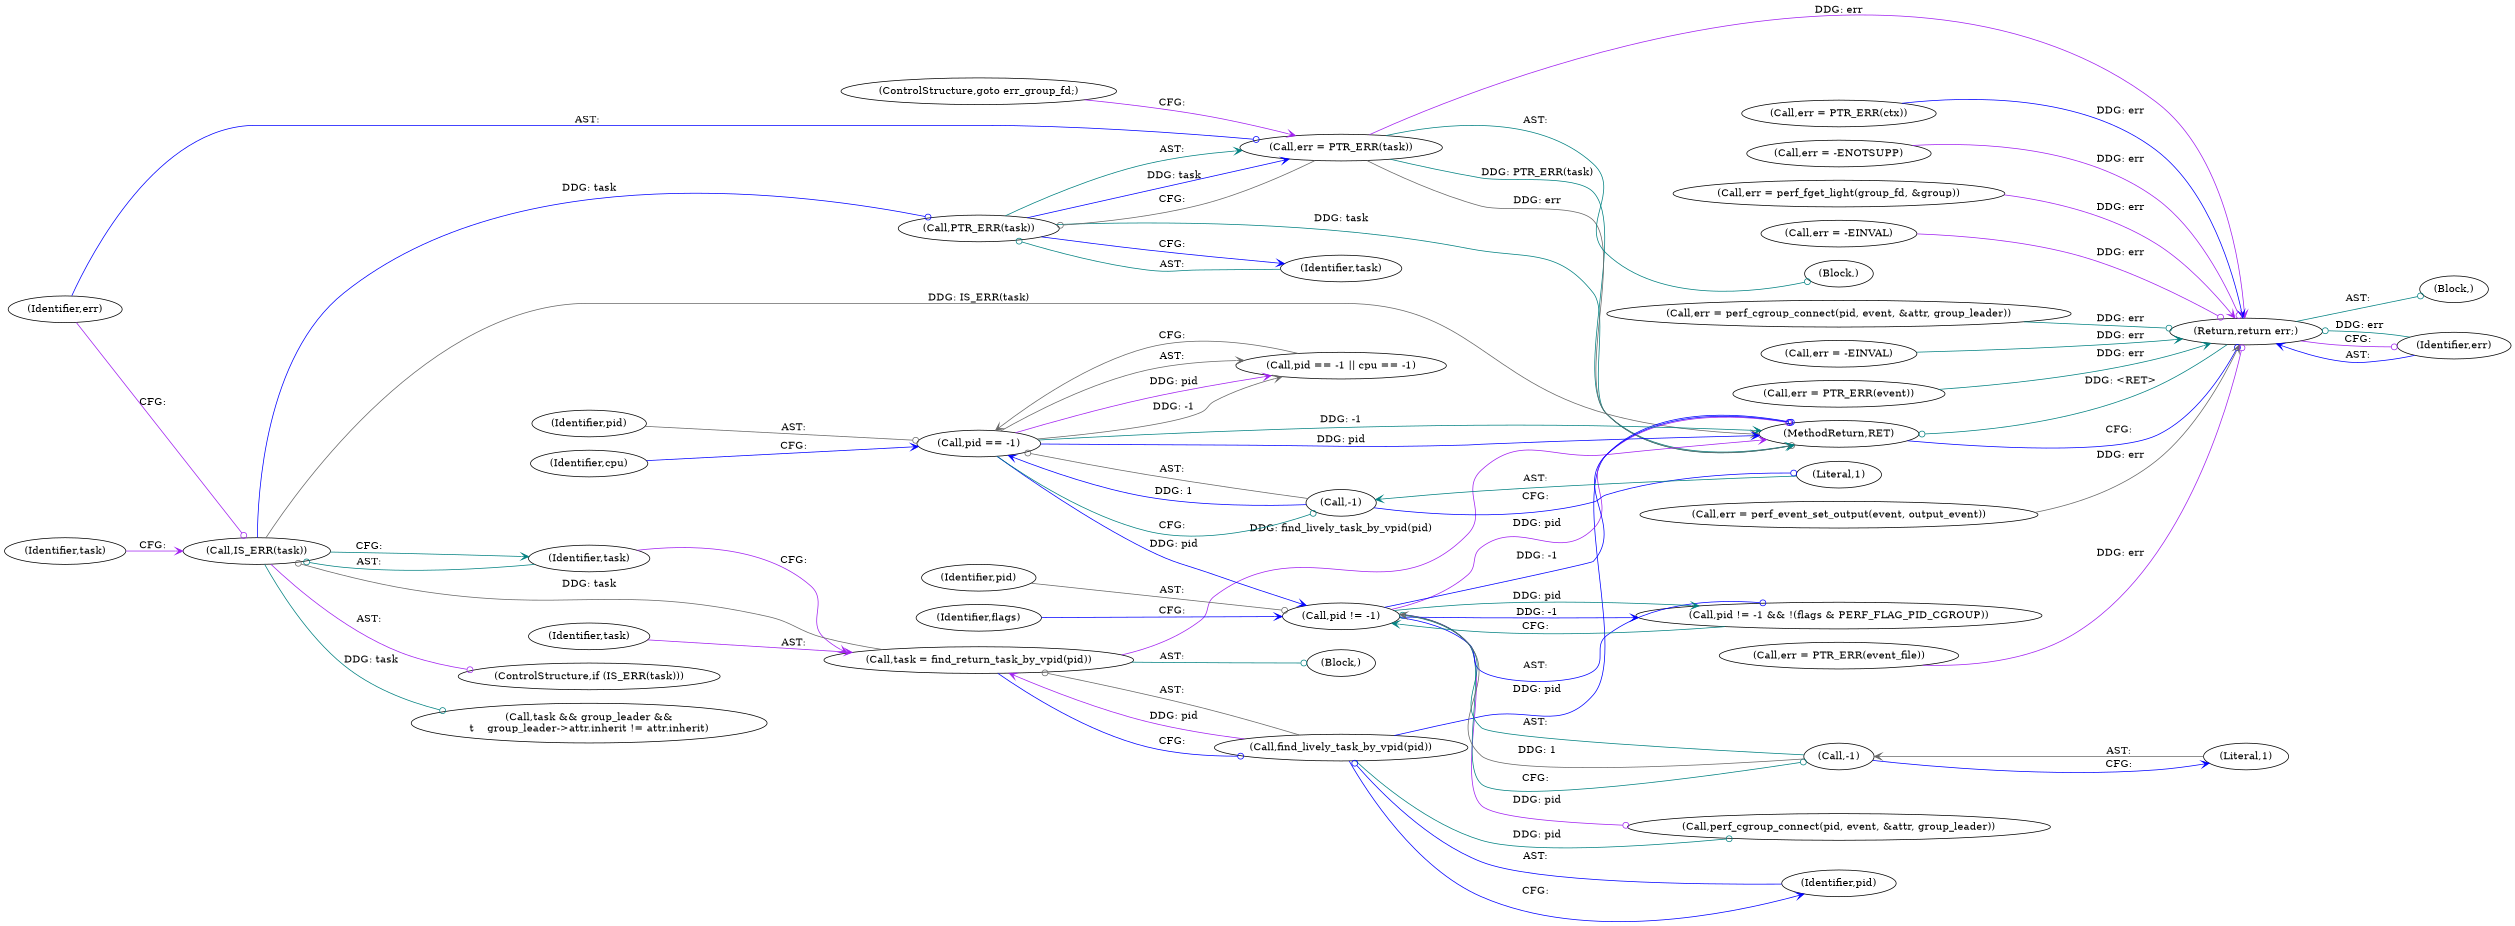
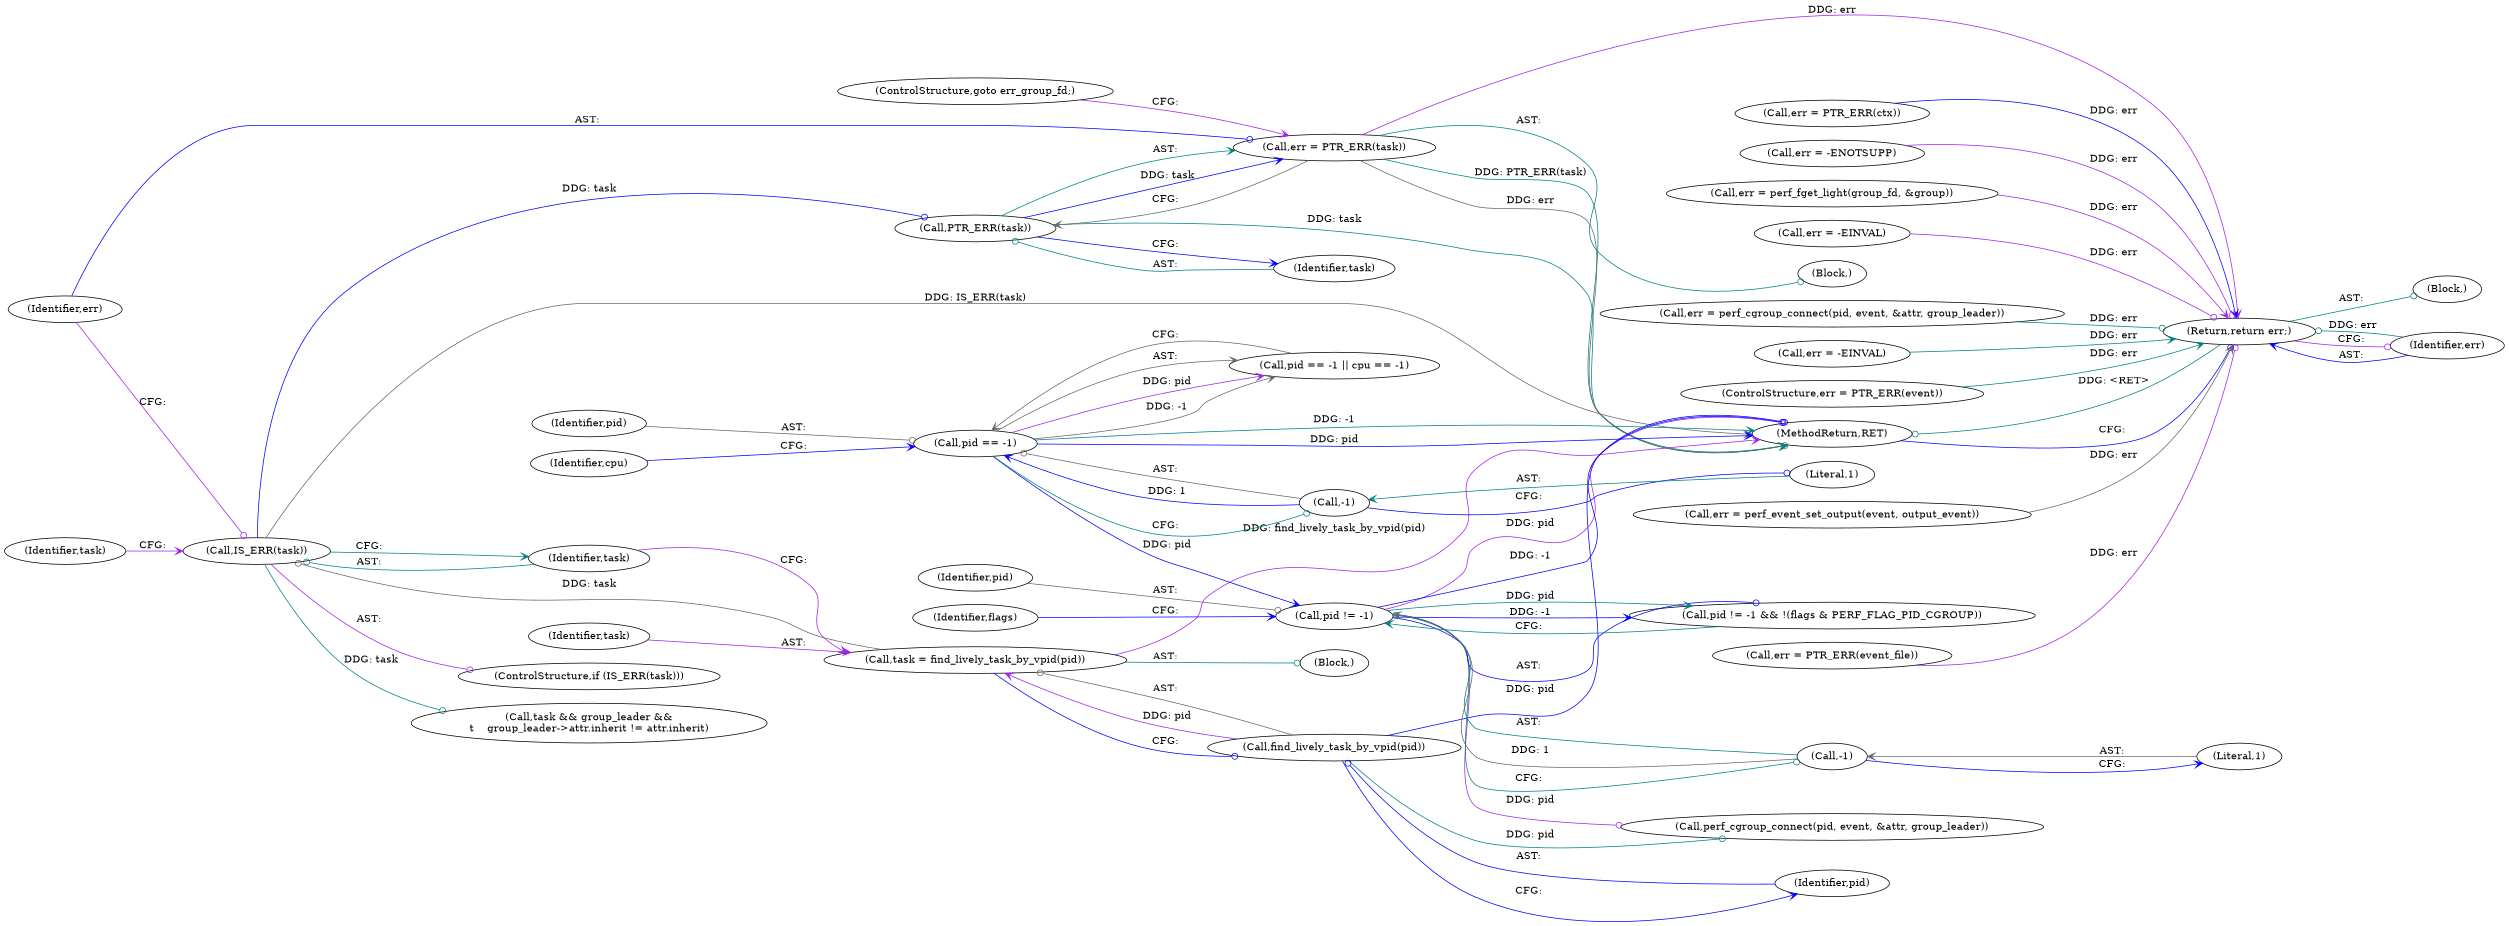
edge "(Call,err = PTR_ERR(task))" -> "(Call,PTR_ERR(task))": arrowhead odot -> vee
node "(Call,err = PTR_ERR(event))": label "(Call,err = PTR_ERR(event))" -> "(ControlStructure,err = PTR_ERR(event))"
node "(Call,task = find_return_task_by_vpid(pid))": label "(Call,task = find_return_task_by_vpid(pid))" -> "(Call,task = find_lively_task_by_vpid(pid))"
